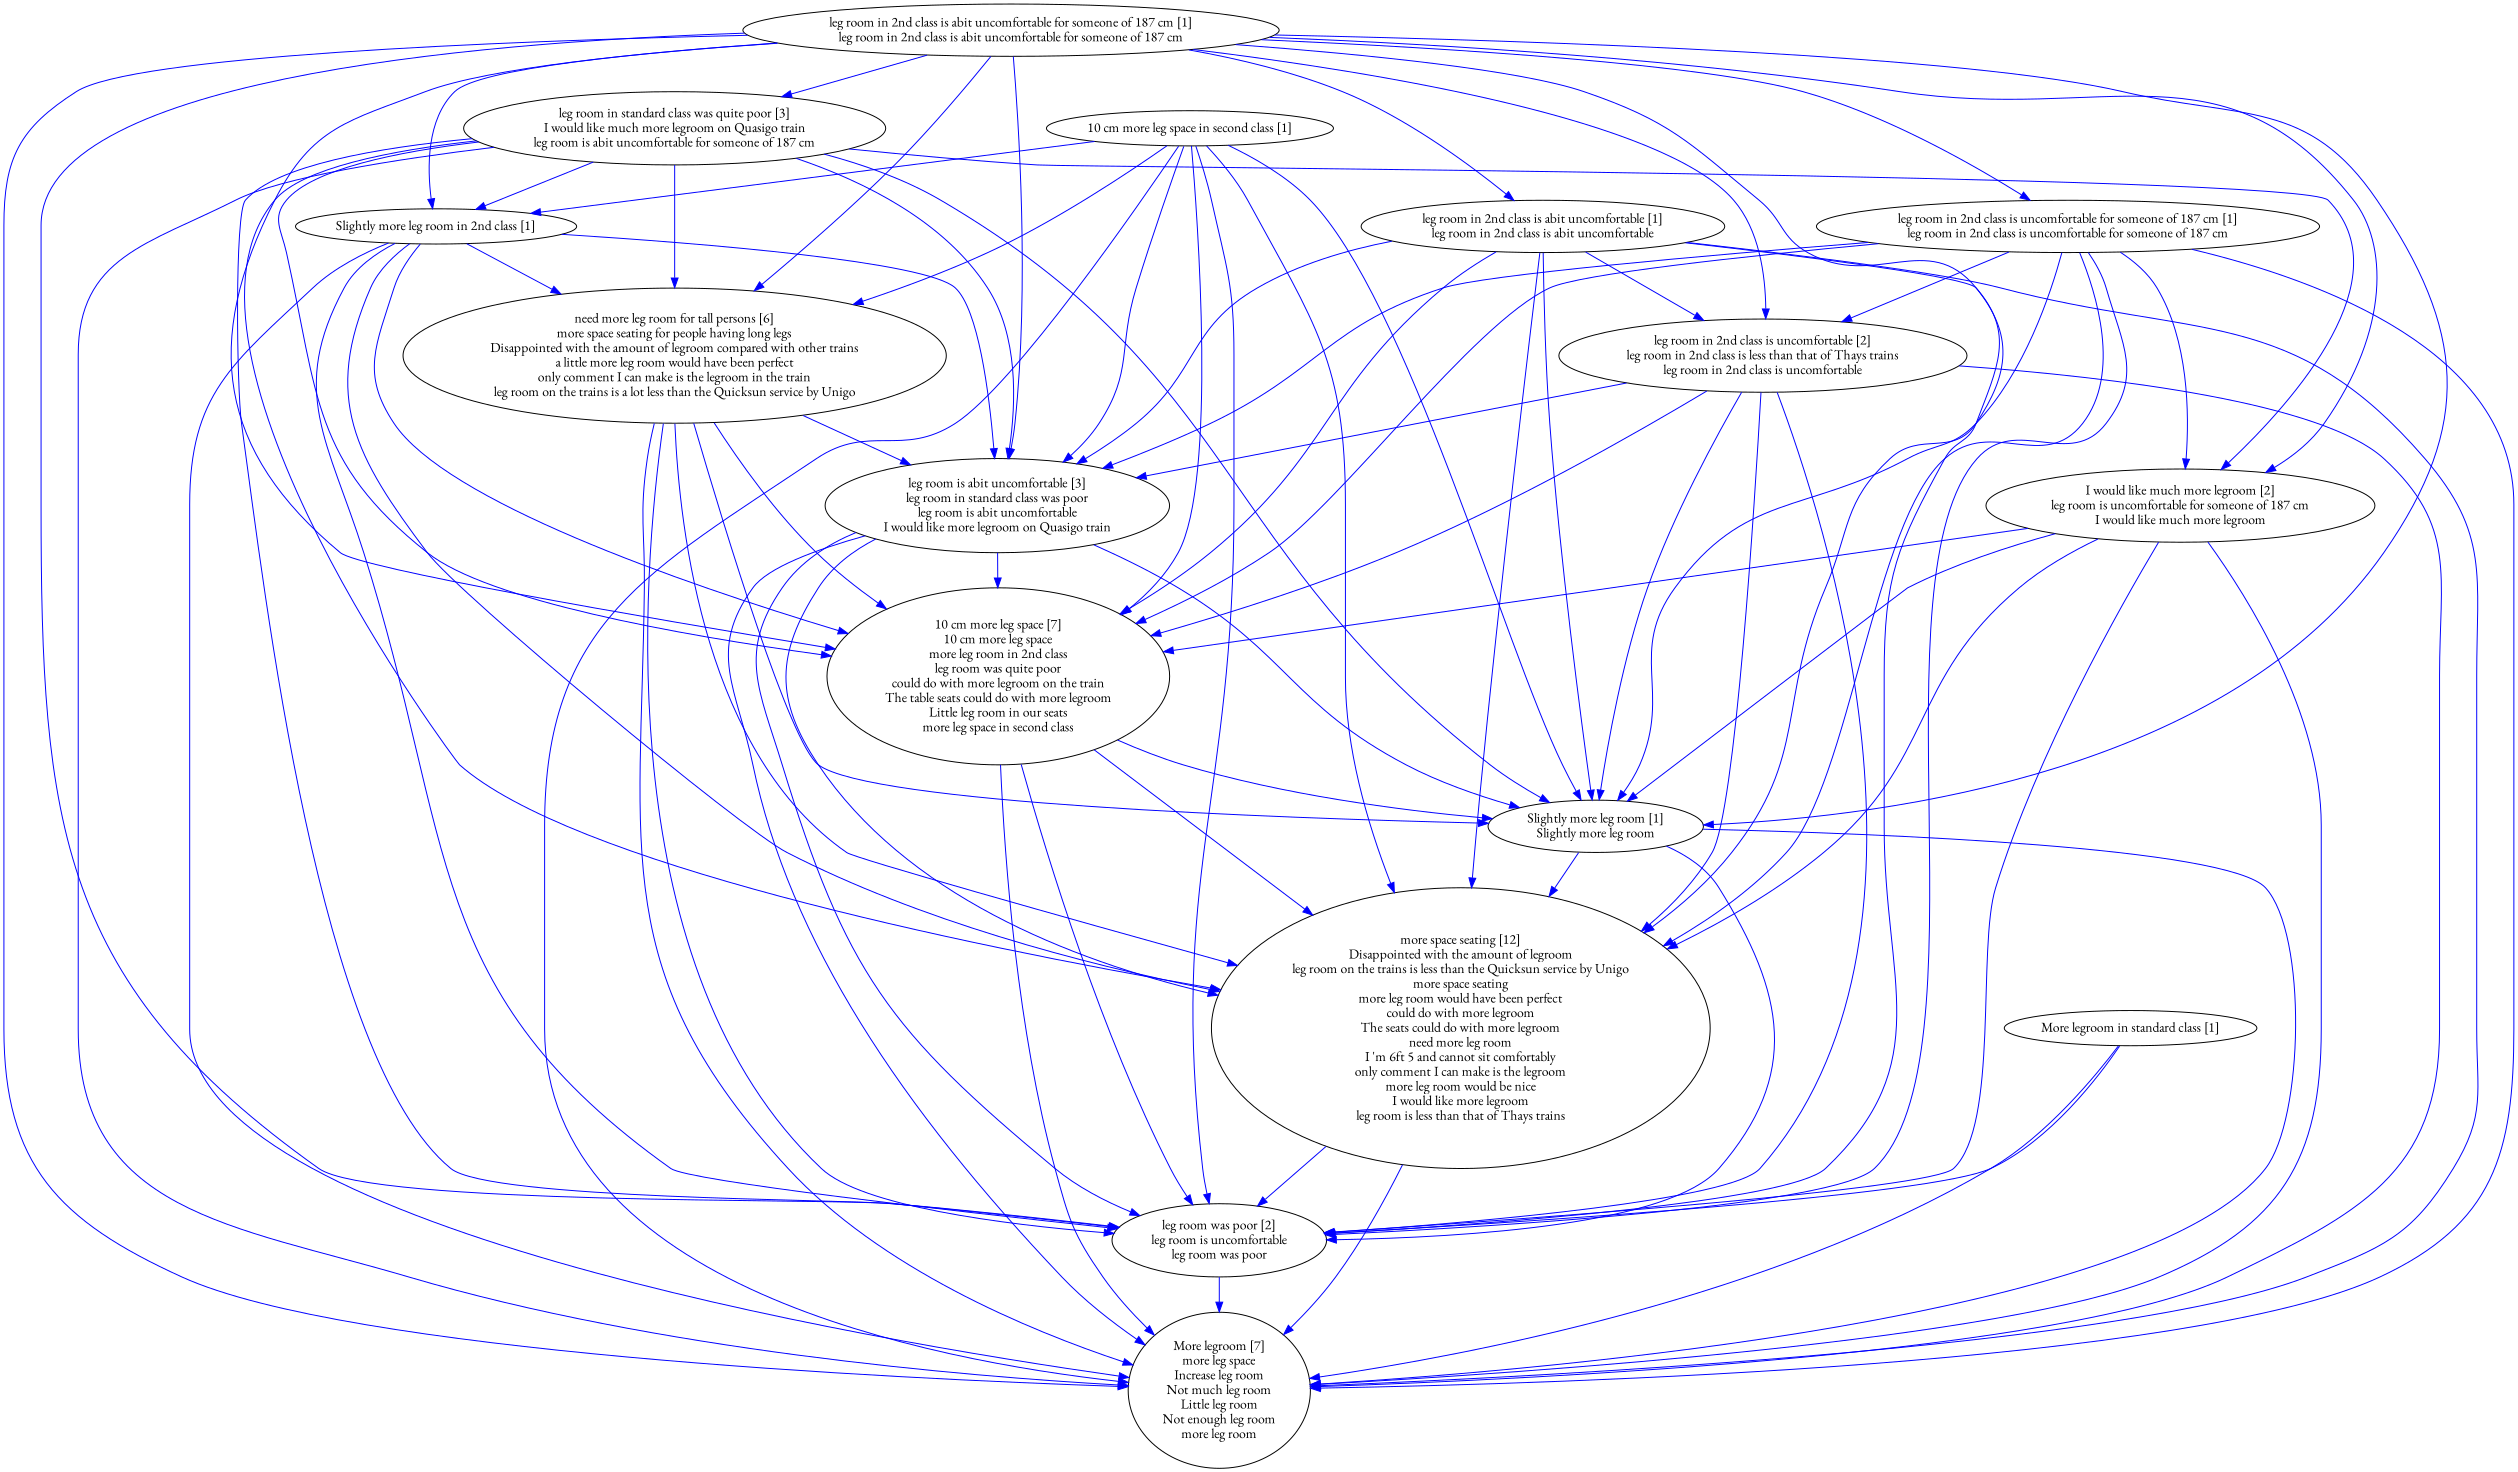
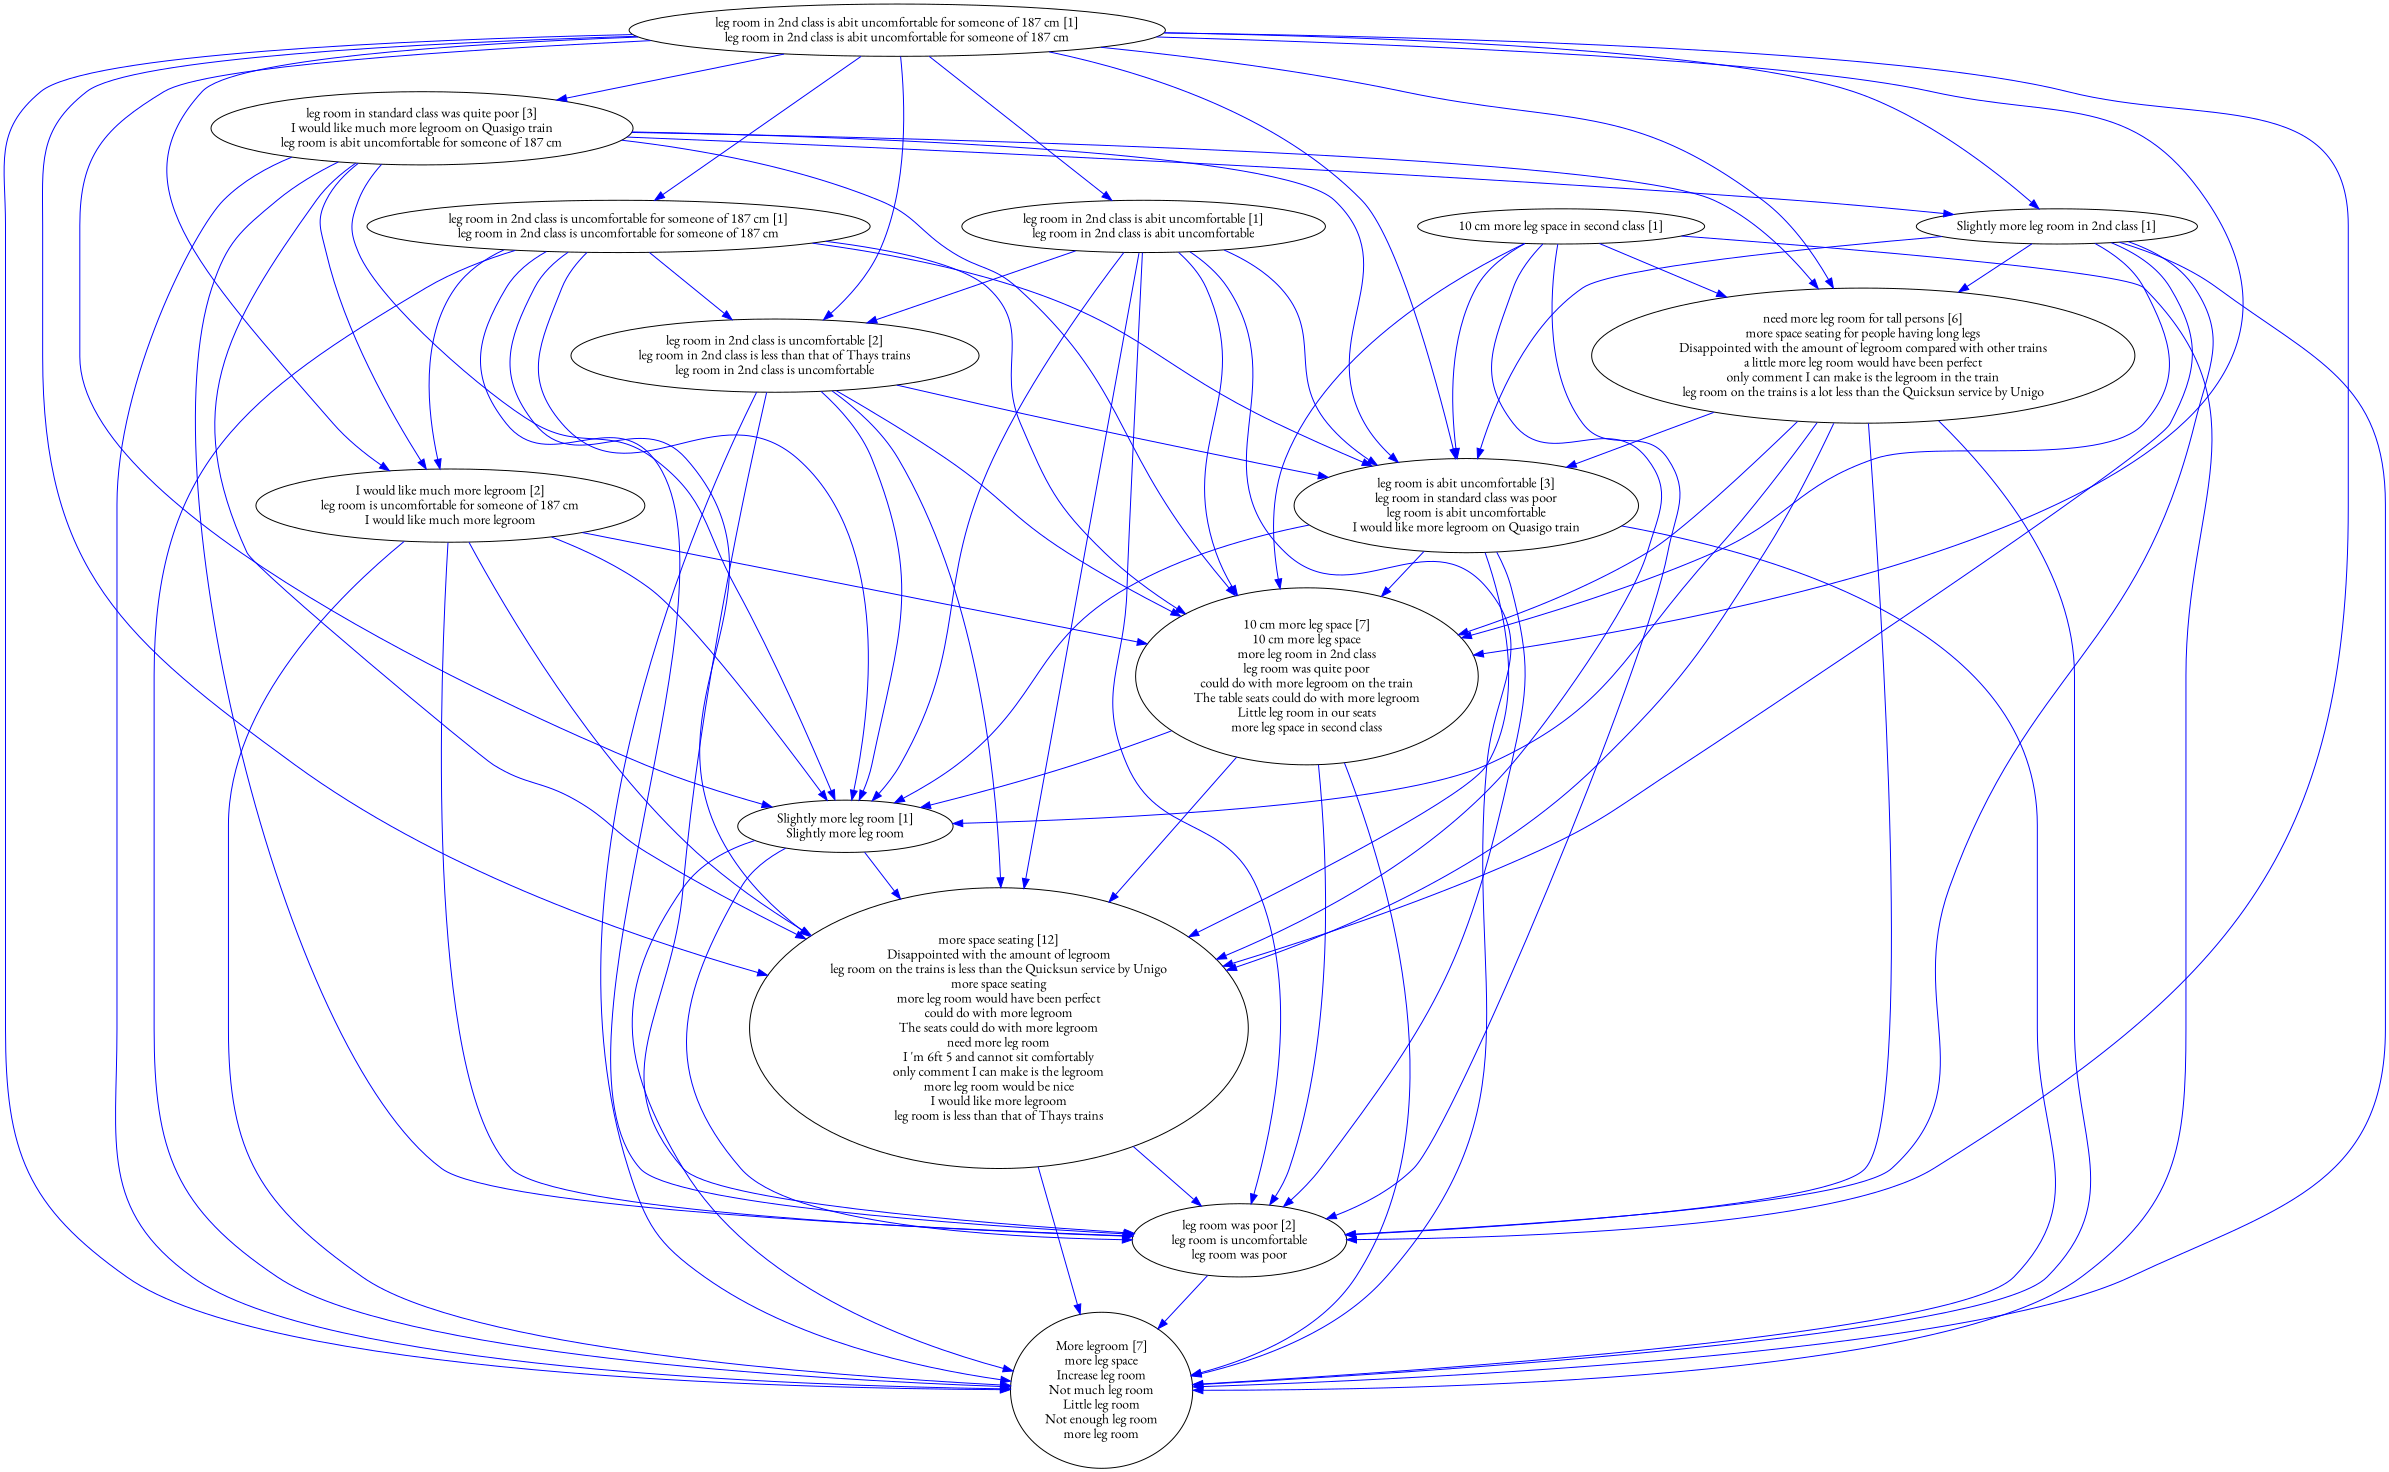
edge "10 cm more leg space in second class [1]" -> "Slightly more leg room in 2nd class [1]": removed
edge "10 cm more leg space in second class [1]" -> "Slightly more leg room [1] Slightly more leg room": removed
node "More legroom in standard class [1]": removed
